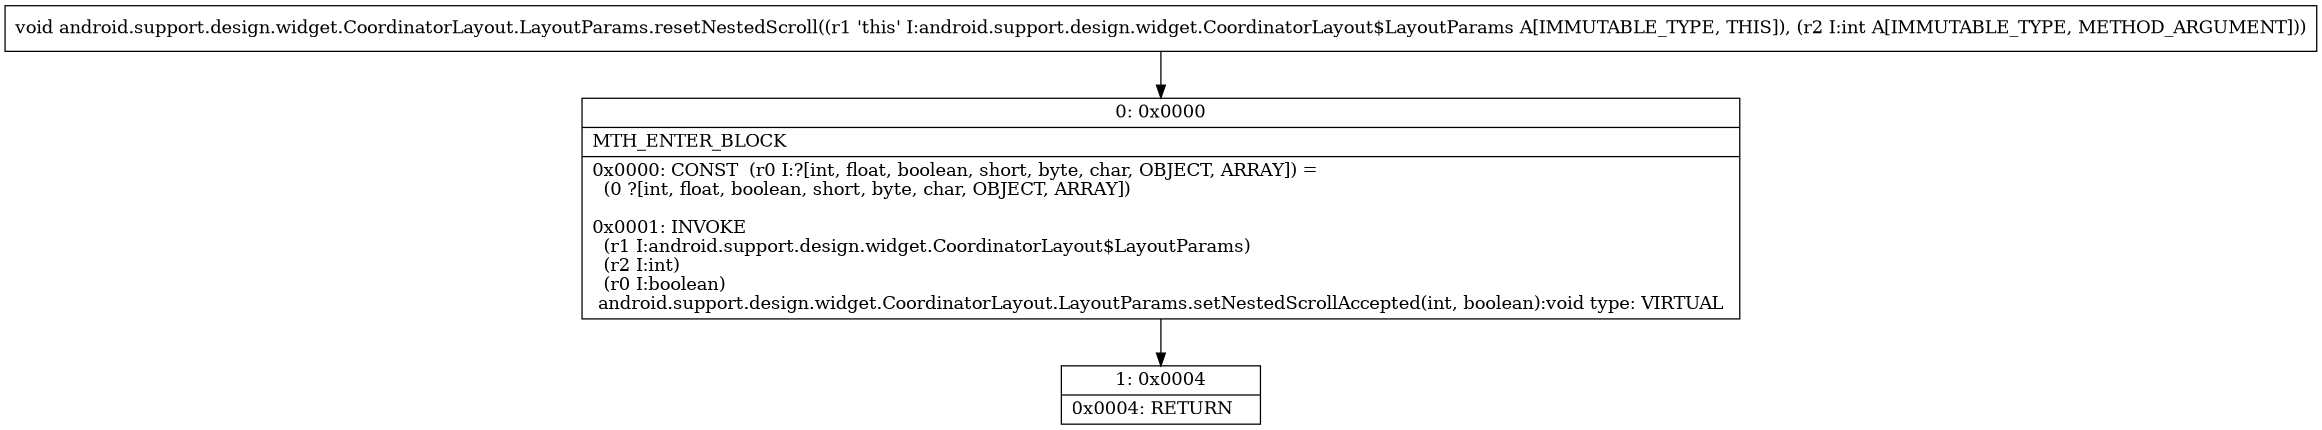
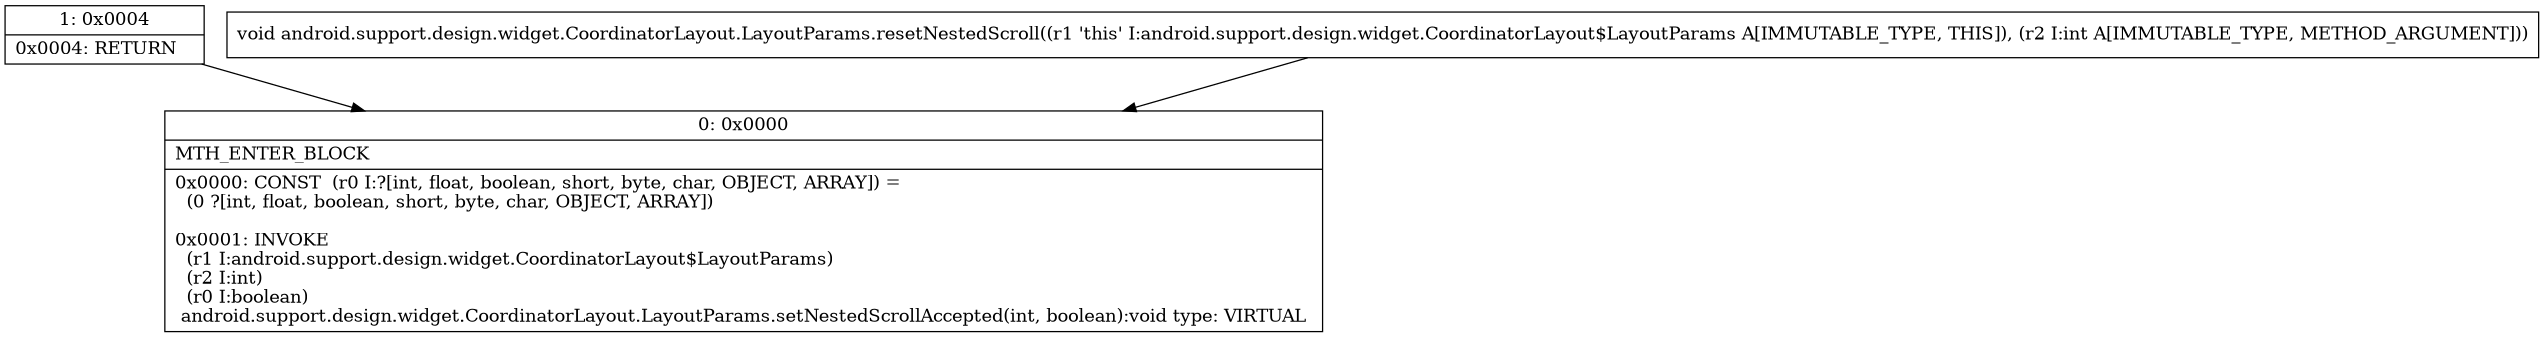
edge "0: 0x0000" -> "1: 0x0004": reversed
